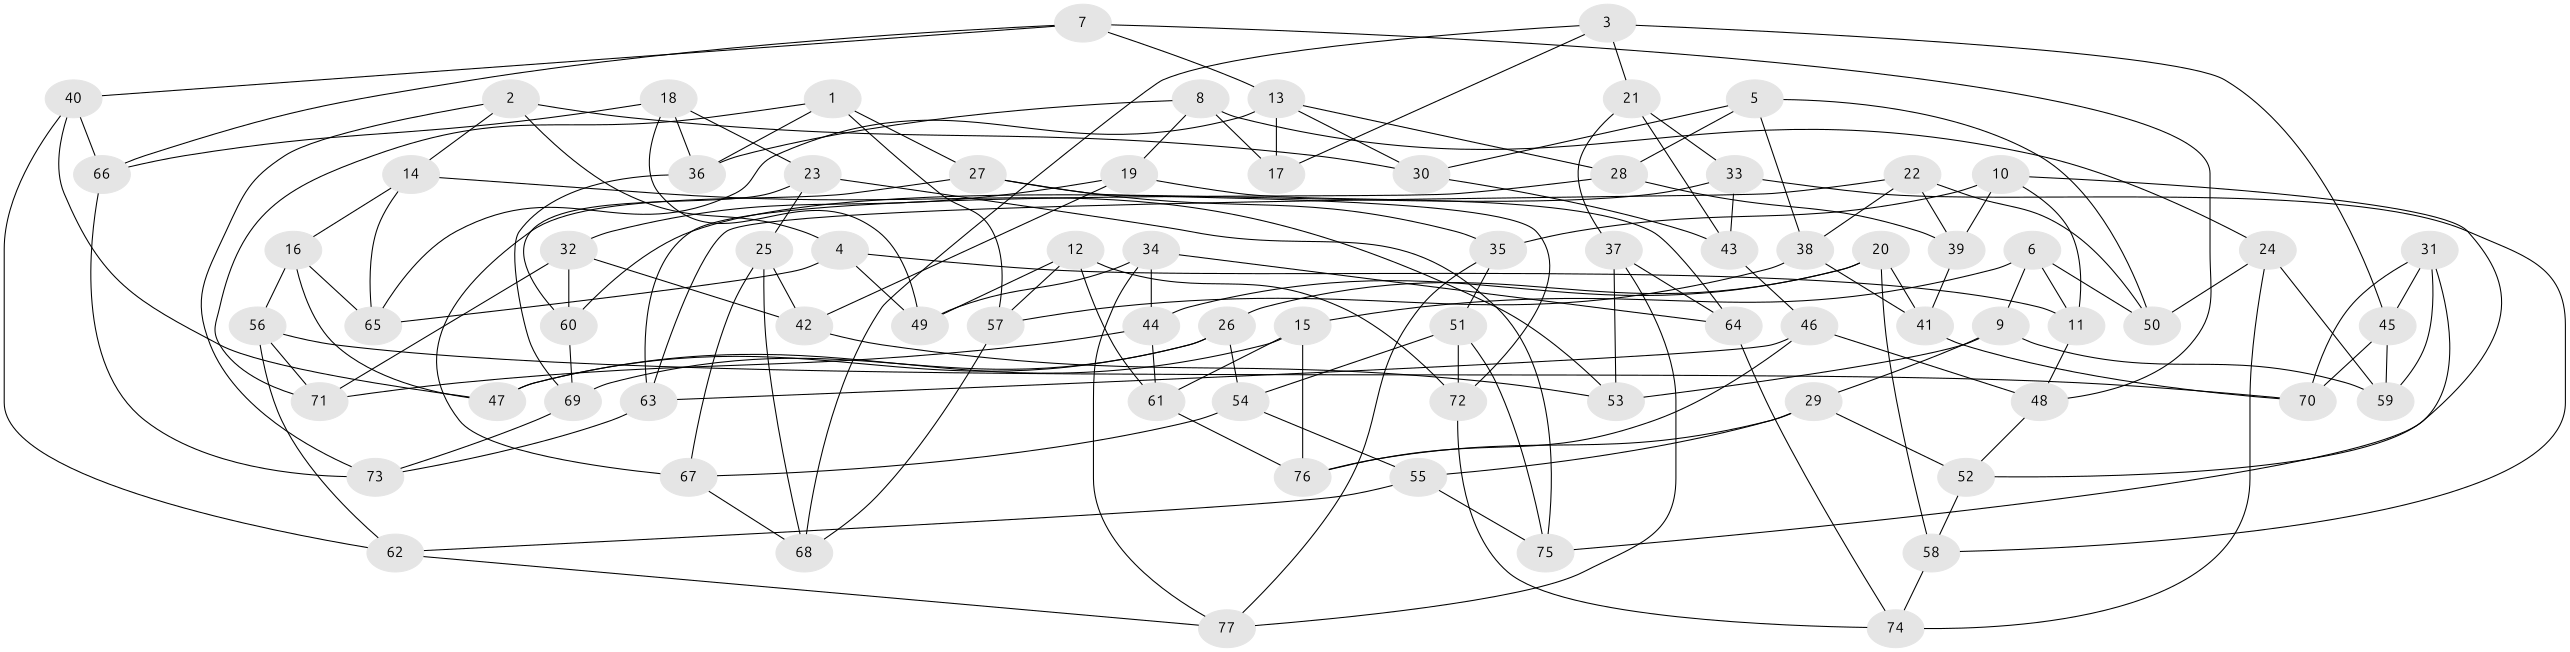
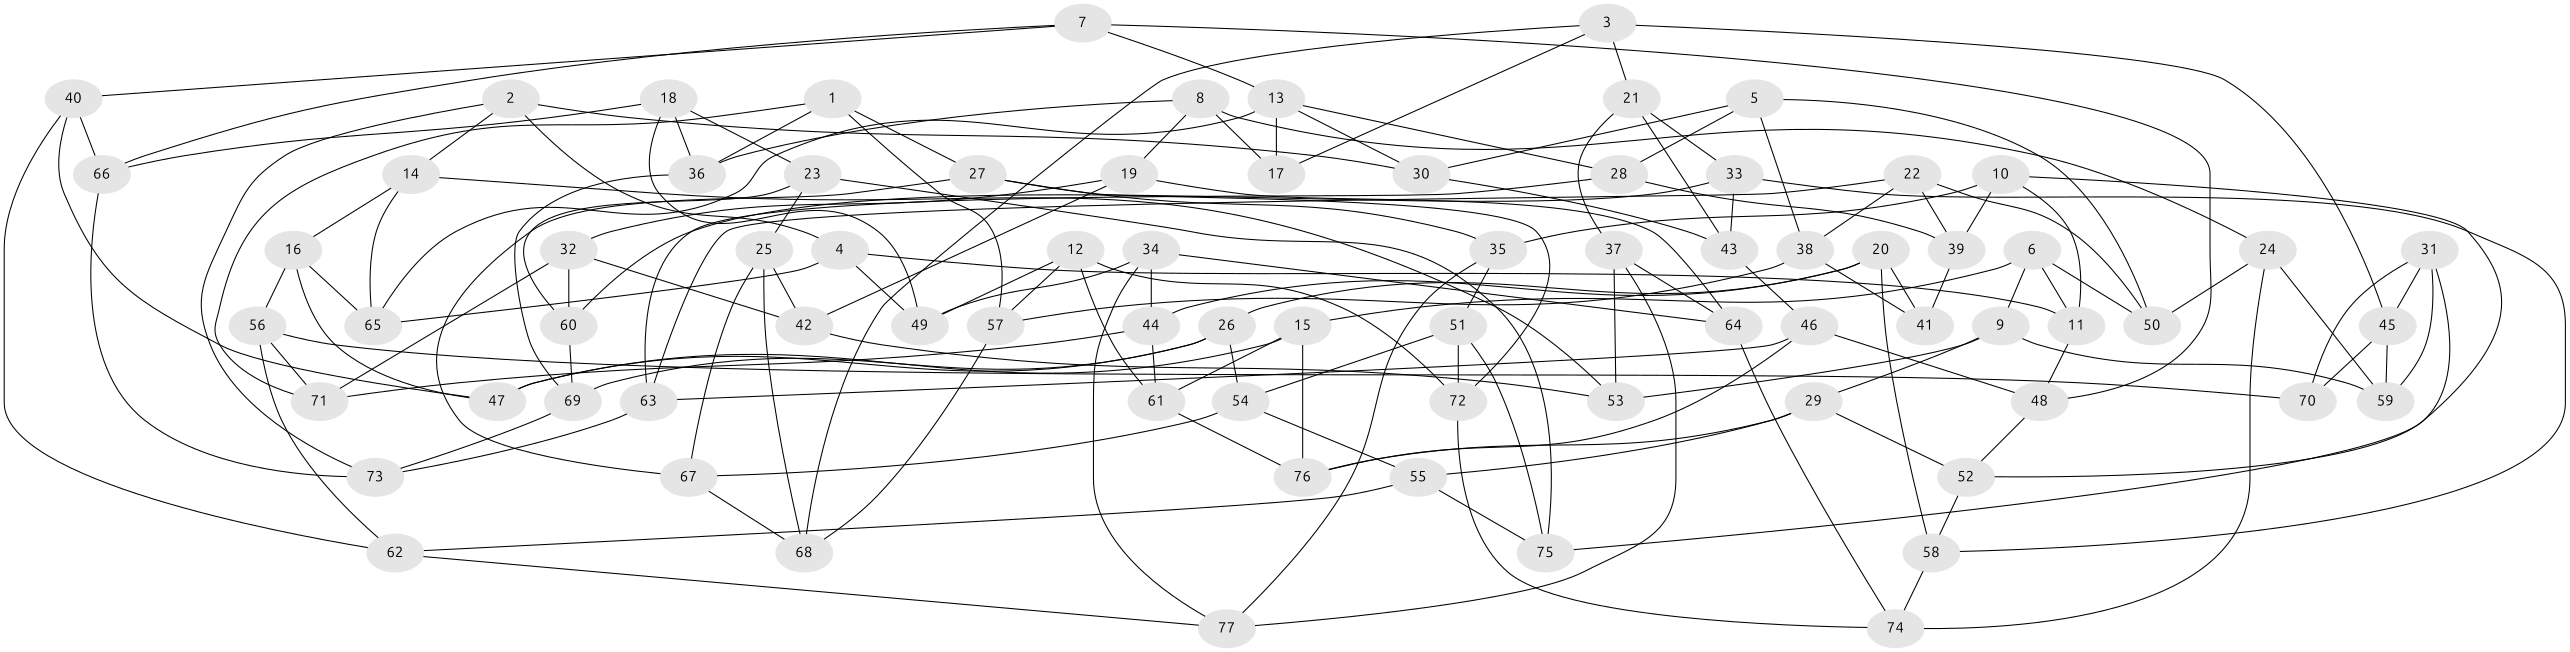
edge "41" -- "70": removed
